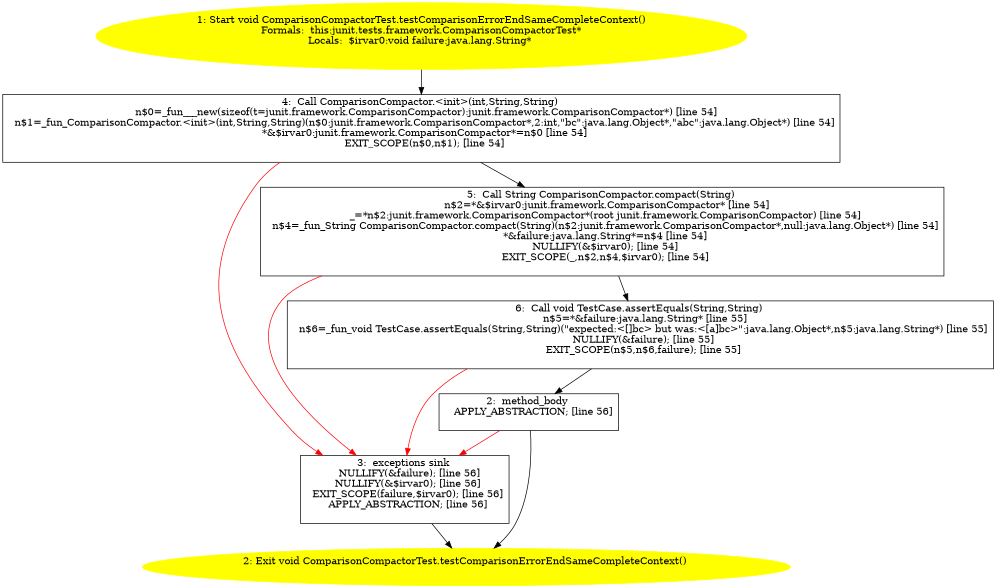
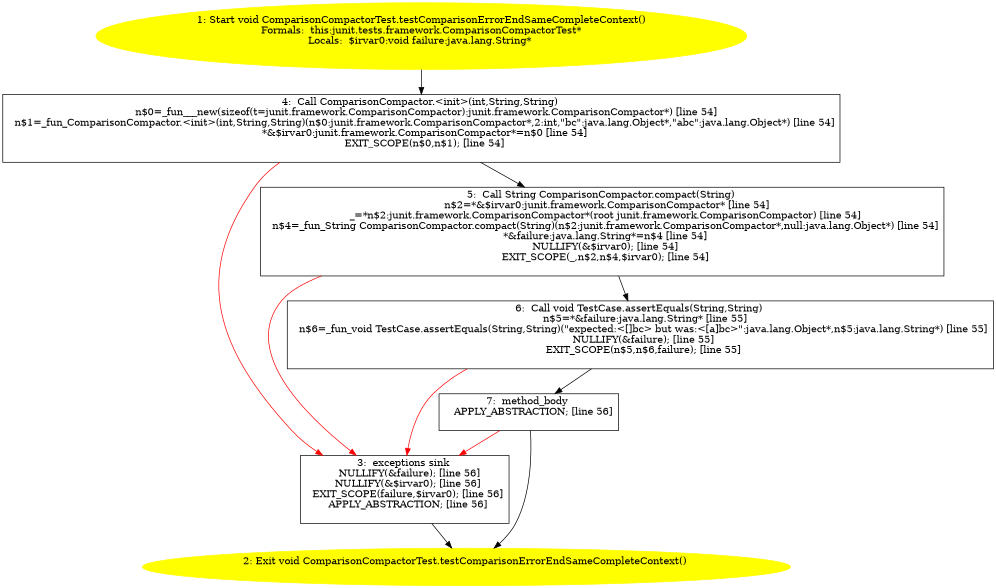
node "2:  method_body APPLY_ABSTRACTION; [line 56]": label "2:  method_body APPLY_ABSTRACTION; [line 56]" -> "7:  method_body APPLY_ABSTRACTION; [line 56]"
